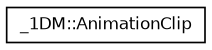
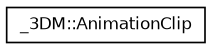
node "_1DM::AnimationClip": label "_1DM::AnimationClip" -> "_3DM::AnimationClip"
